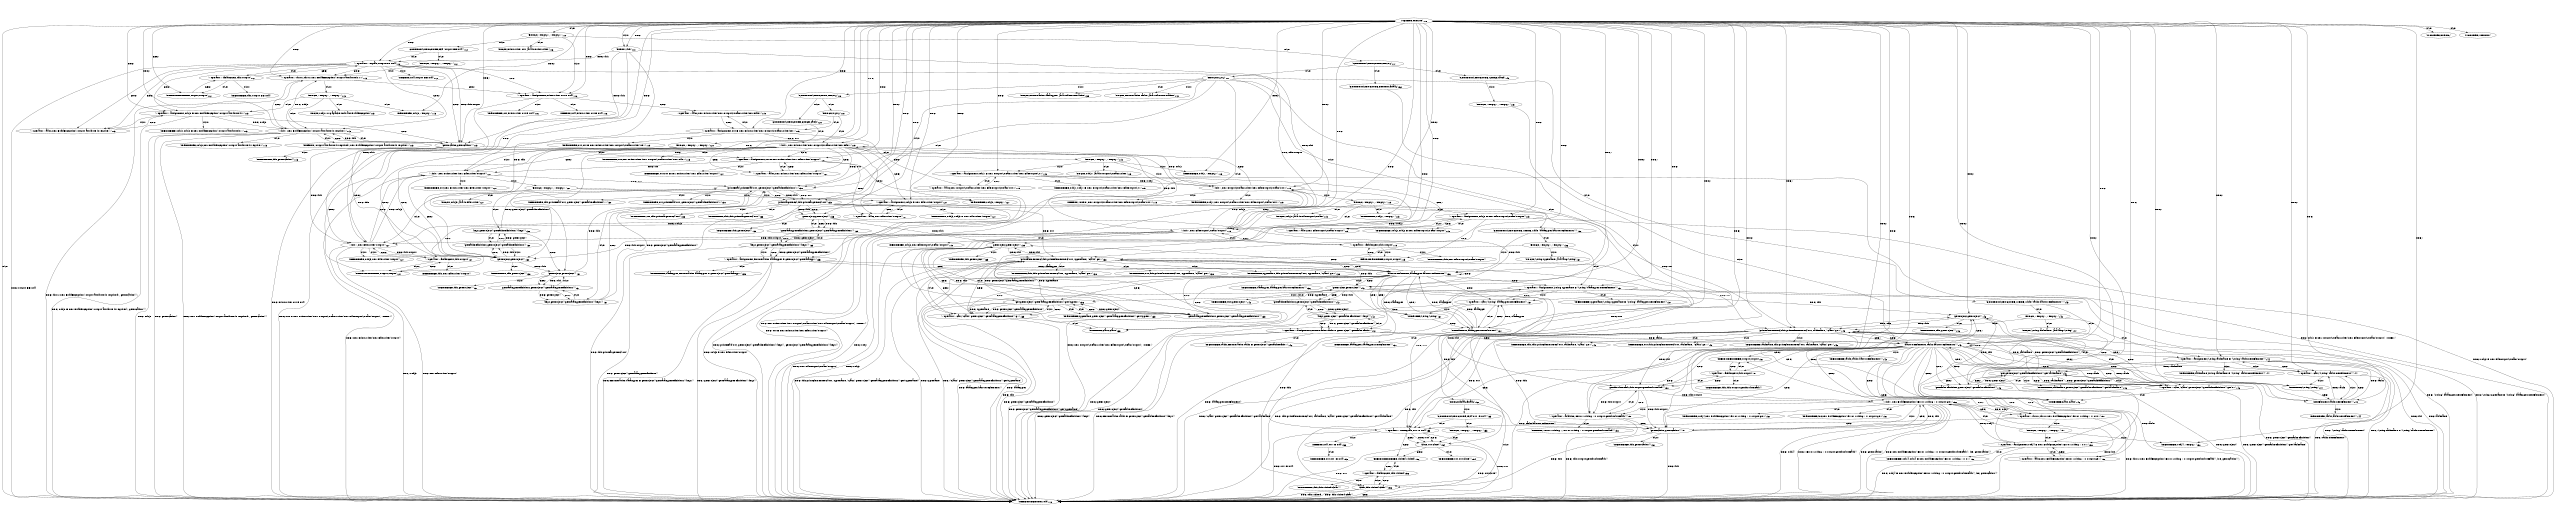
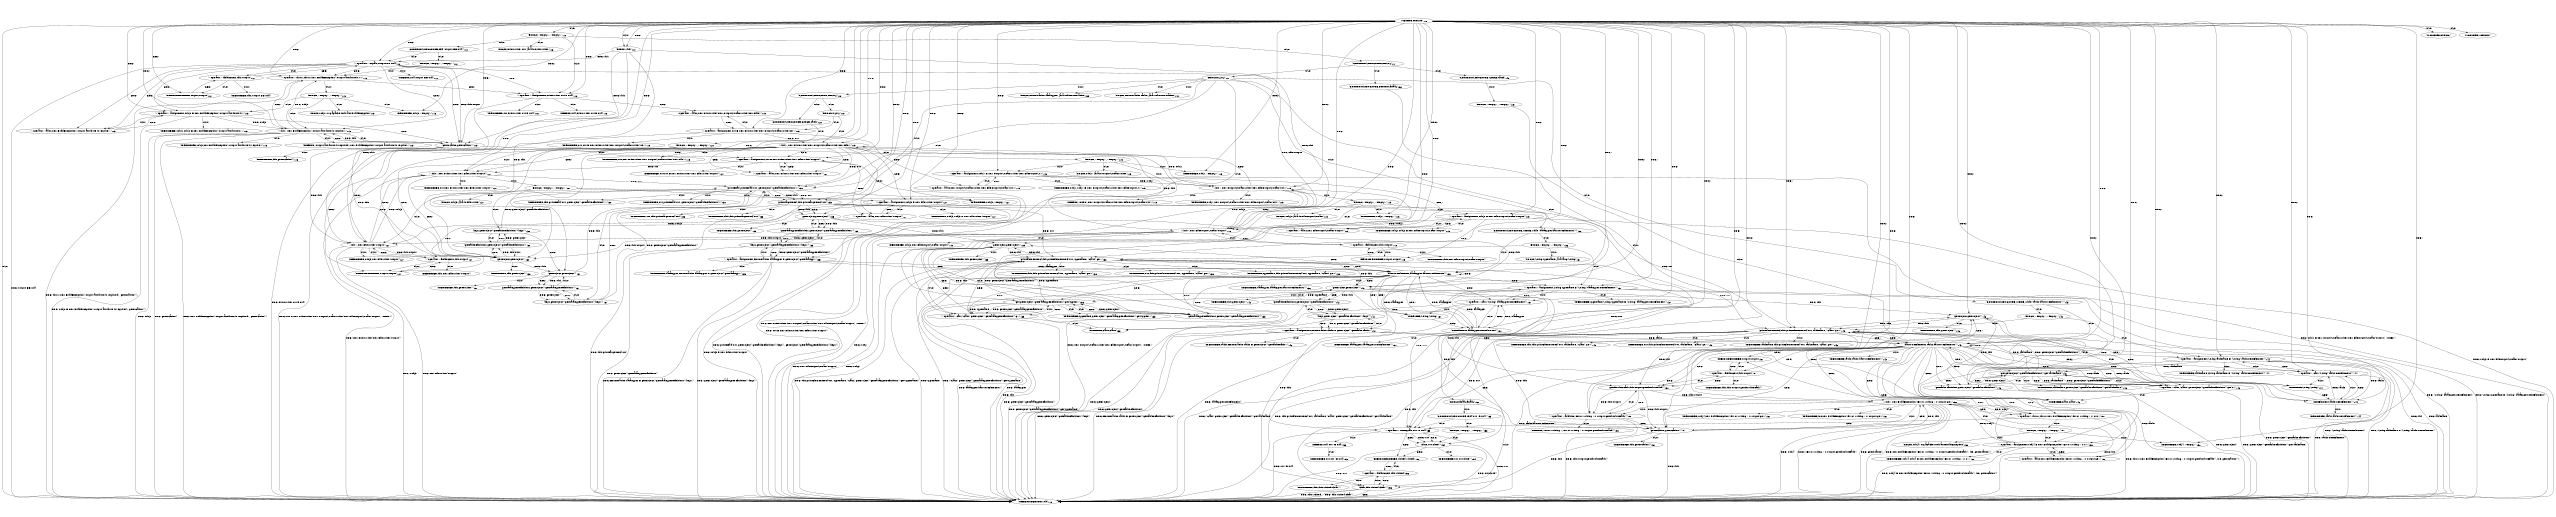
node "(LOCAL,String taskName: java.lang.String)": removed
node "(LOCAL,$obj4: org.apache.tools.ant.BuildException)": added
